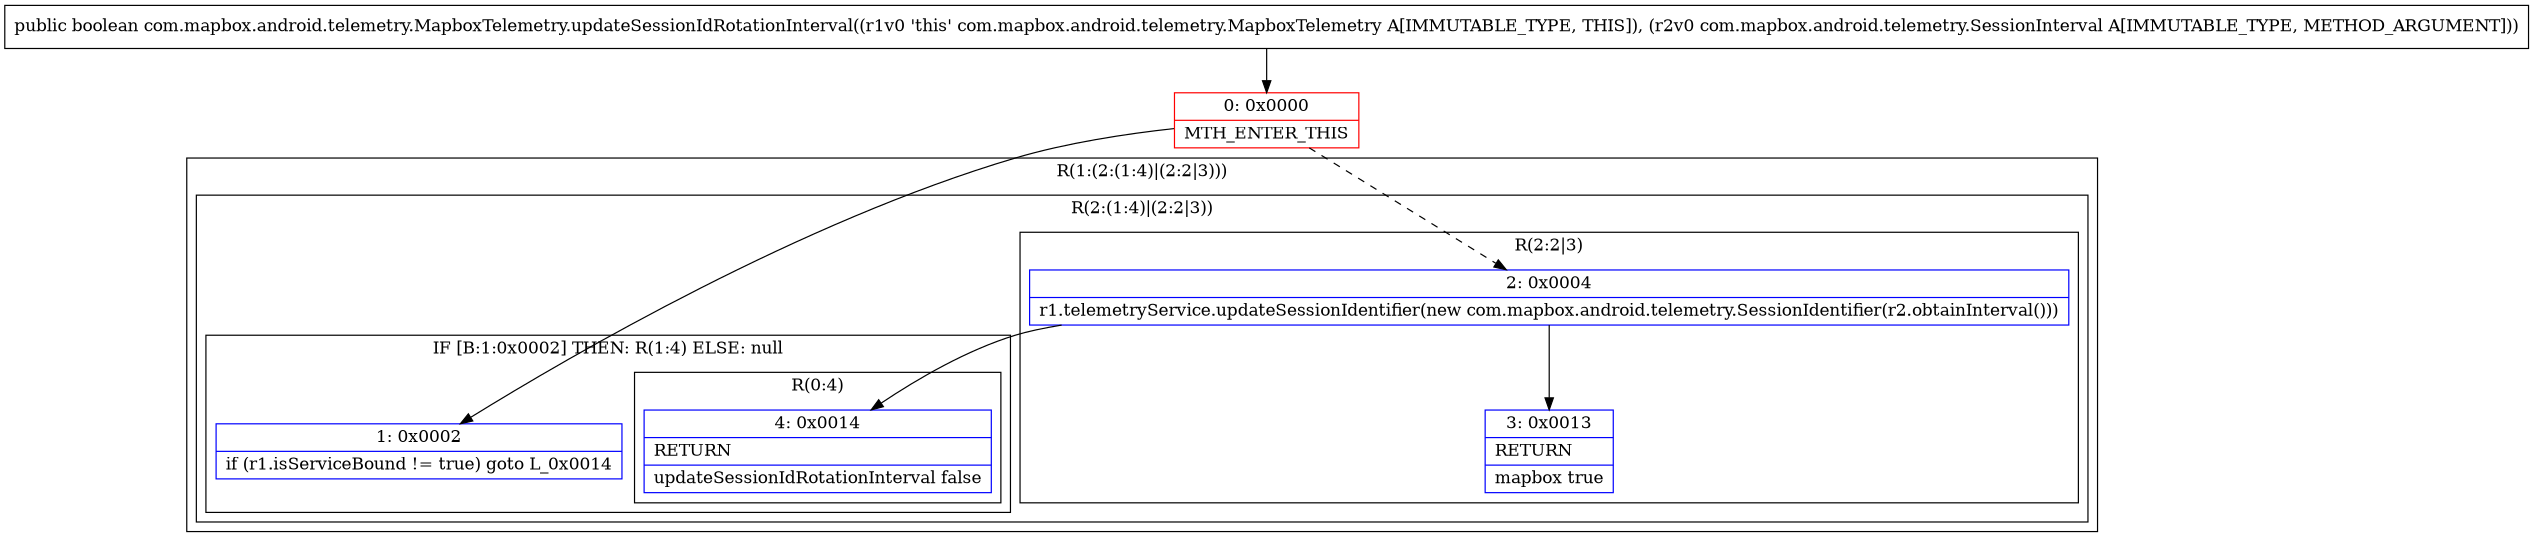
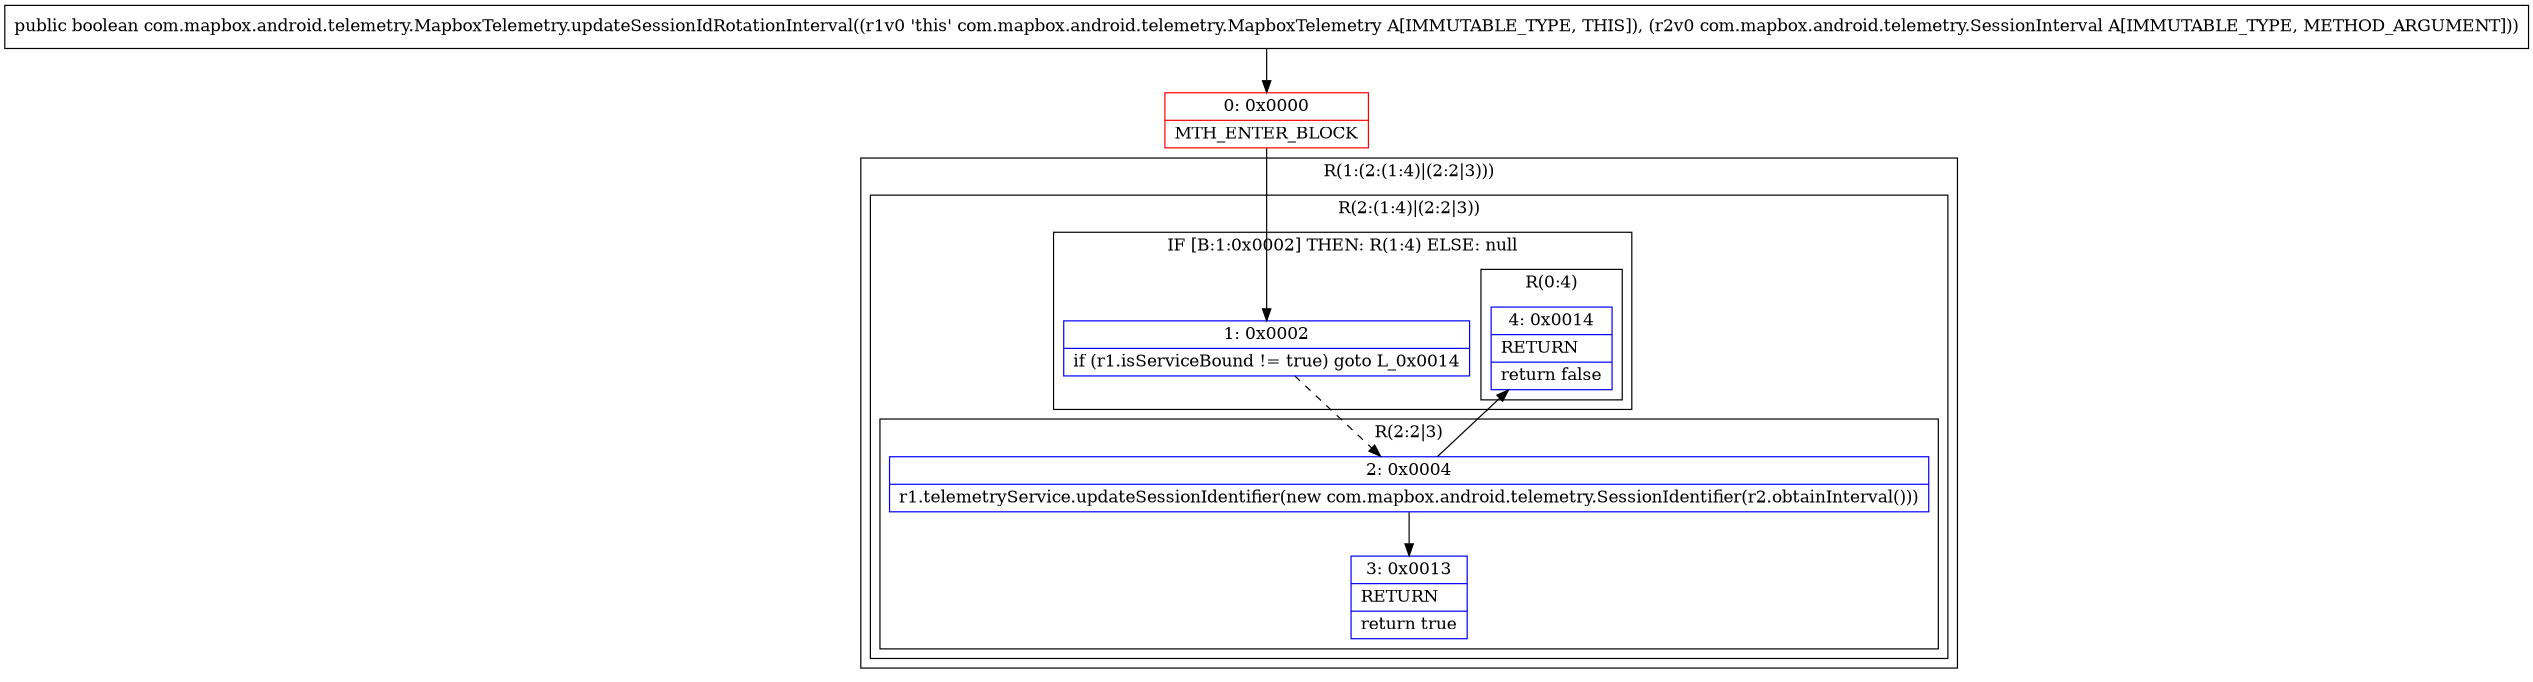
node "0: 0x0000": text "MTH_ENTER_THIS" -> "MTH_ENTER_BLOCK"
edge "0: 0x0000" -> "2: 0x0004": now "1: 0x0002" -> "2: 0x0004"
node "4: 0x0014": text "updateSessionIdRotationInterval false" -> "return false"
node "3: 0x0013": text "mapbox true" -> "return true"
